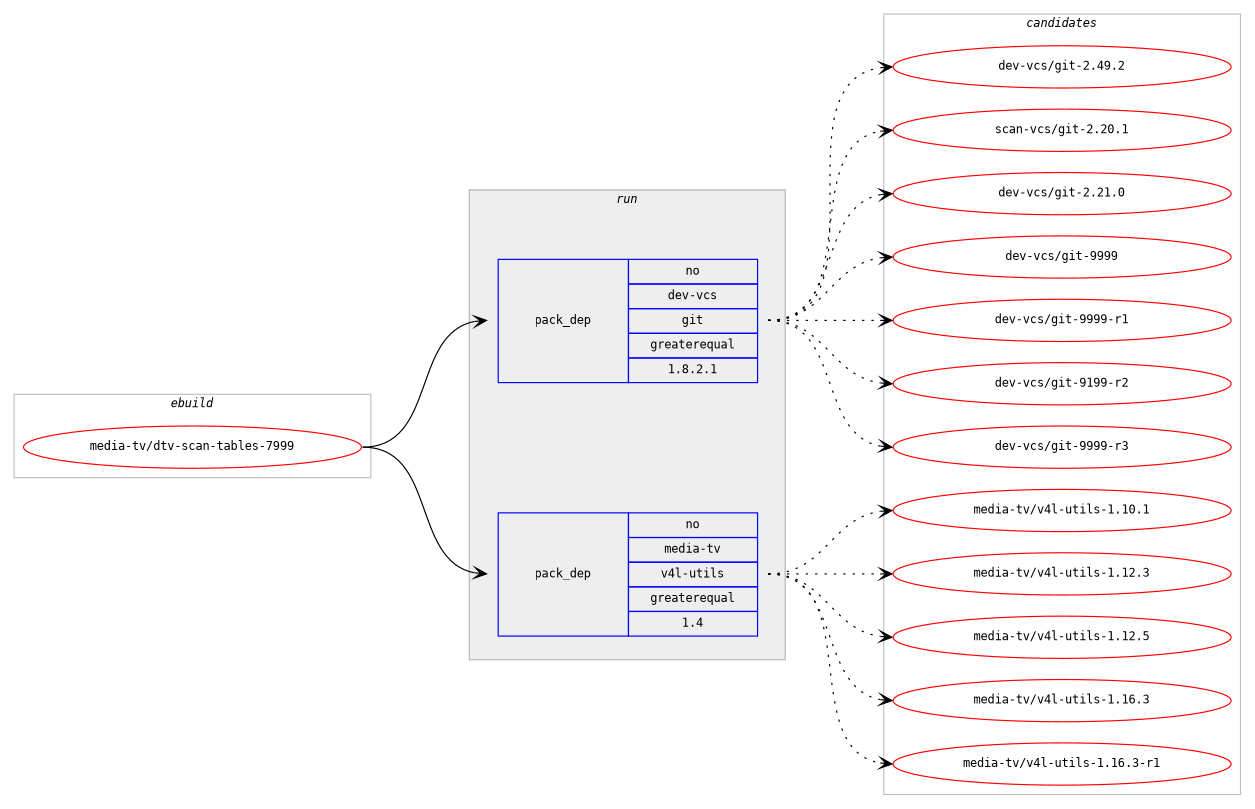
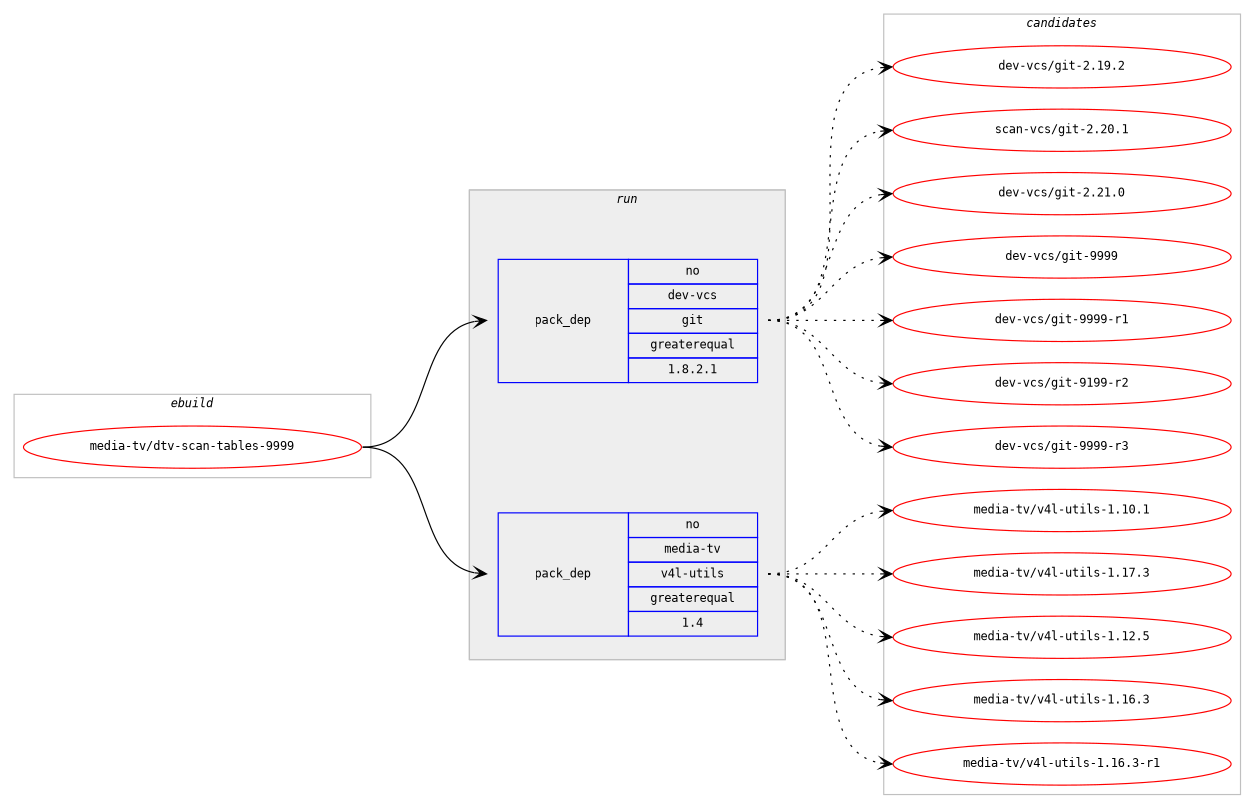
node "dev-vcs/git-2.49.2": label "dev-vcs/git-2.49.2" -> "dev-vcs/git-2.19.2"
node "media-tv/dtv-scan-tables-7999": label "media-tv/dtv-scan-tables-7999" -> "media-tv/dtv-scan-tables-9999"
node "media-tv/v4l-utils-1.12.3": label "media-tv/v4l-utils-1.12.3" -> "media-tv/v4l-utils-1.17.3"
